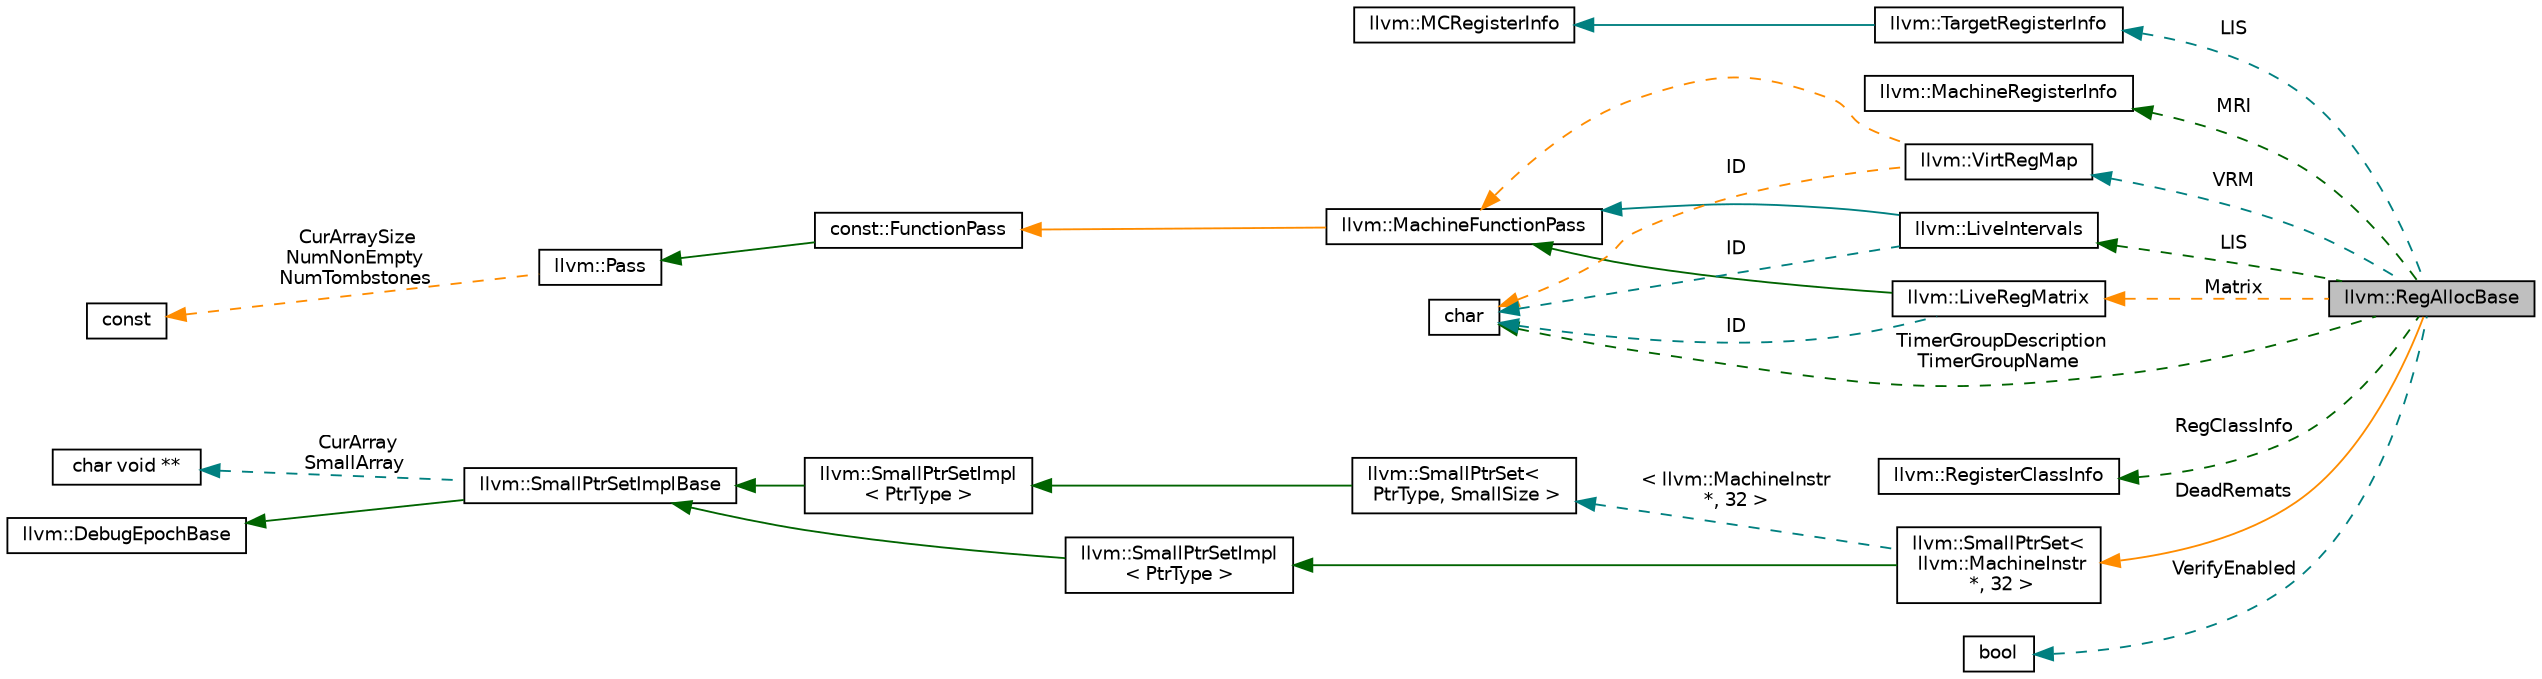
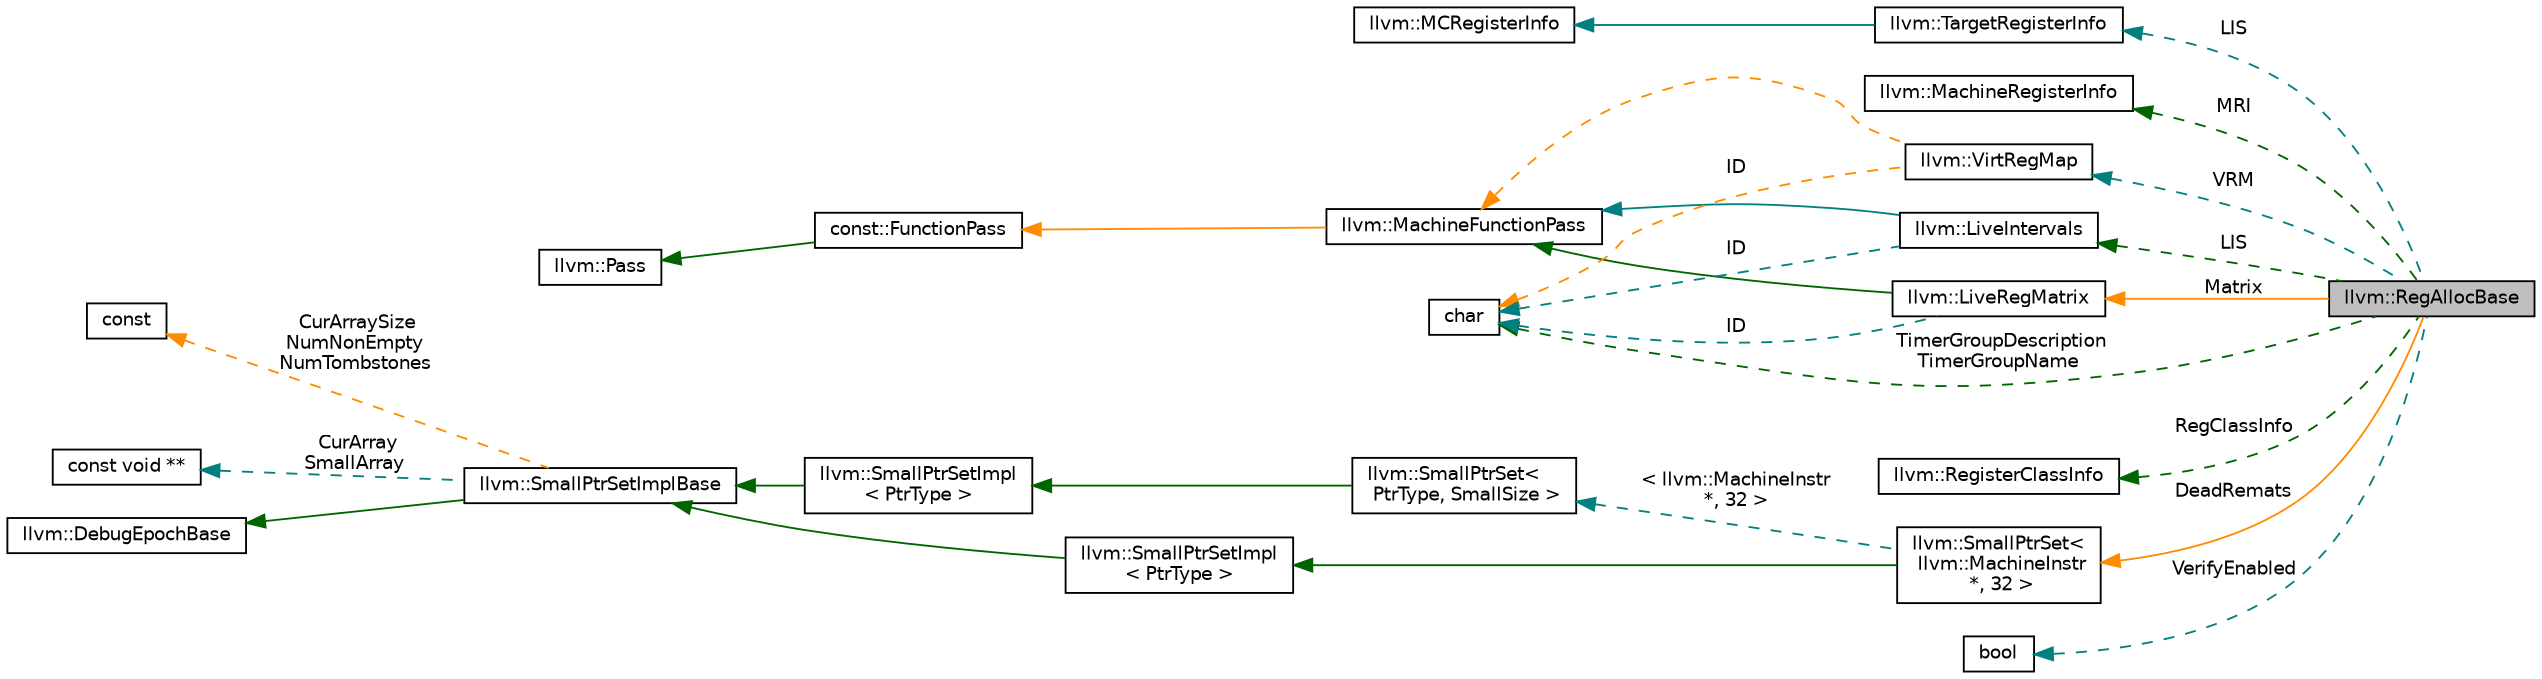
edge "llvm::Pass" -> "const": now "llvm::SmallPtrSetImplBase" -> "const"
edge "llvm::RegAllocBase" -> "llvm::LiveRegMatrix": style dashed -> solid
node "char void **": label "char void **" -> "const void **"
